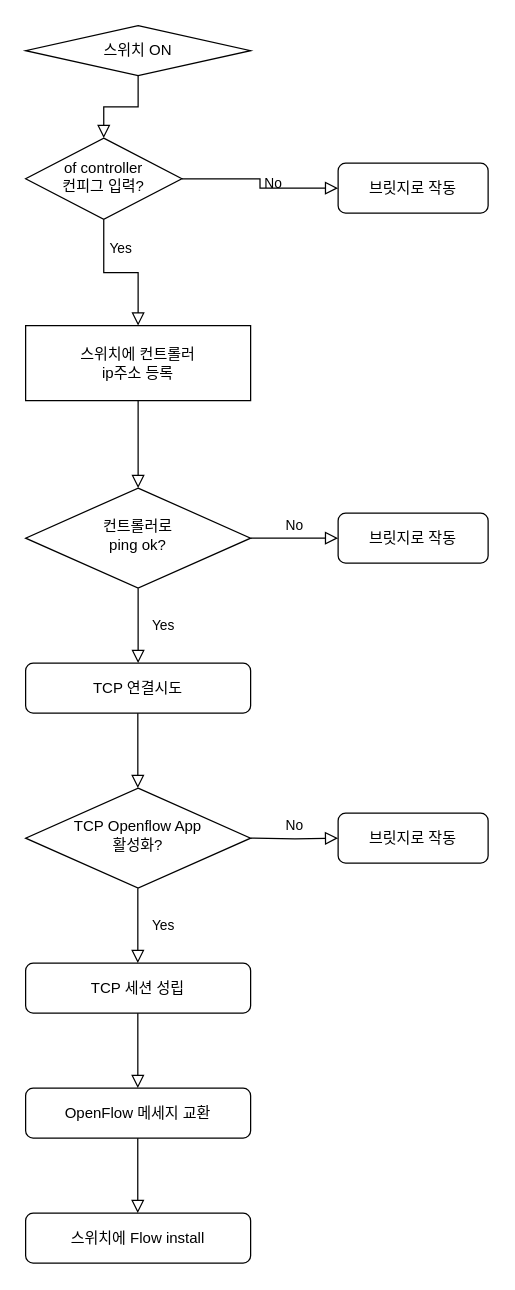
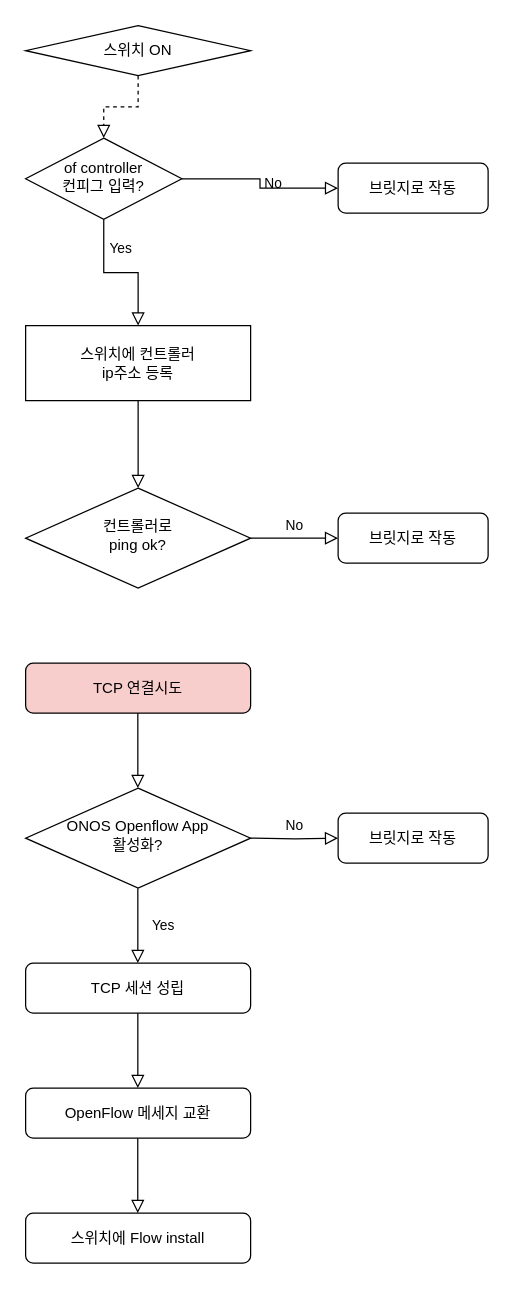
edge "스위치 ON" -> "of controller 컨피그 입력?": style solid -> dashed
edge "컨트롤러로 ping ok?" -> "TCP 연결시도": removed, label "Yes"
node "TCP 연결시도": fillcolor #ffffff -> #f8cecc
node "TCP Openflow App 활성화?": label "TCP Openflow App 활성화?" -> "ONOS Openflow App 활성화?"
